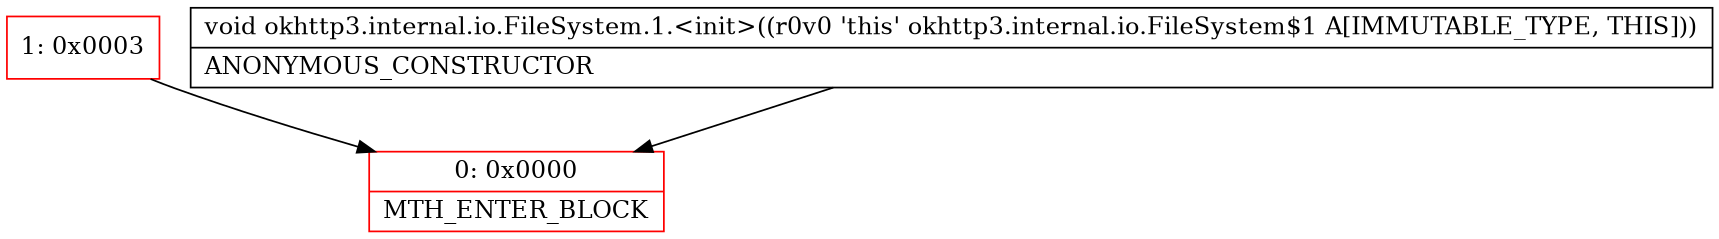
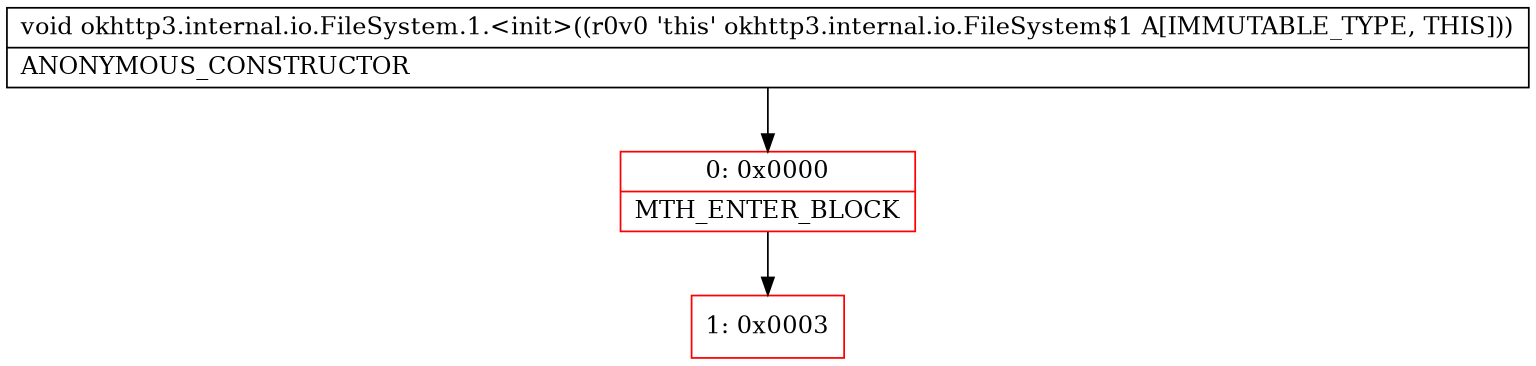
edge "1: 0x0003" -> "0: 0x0000": reversed
